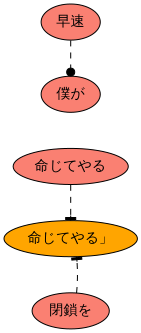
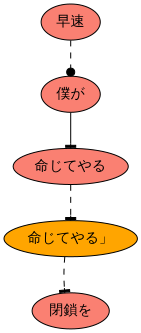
edge "僕が" -> "命じてやる": added
edge "閉鎖を" -> "命じてやる」": reversed
